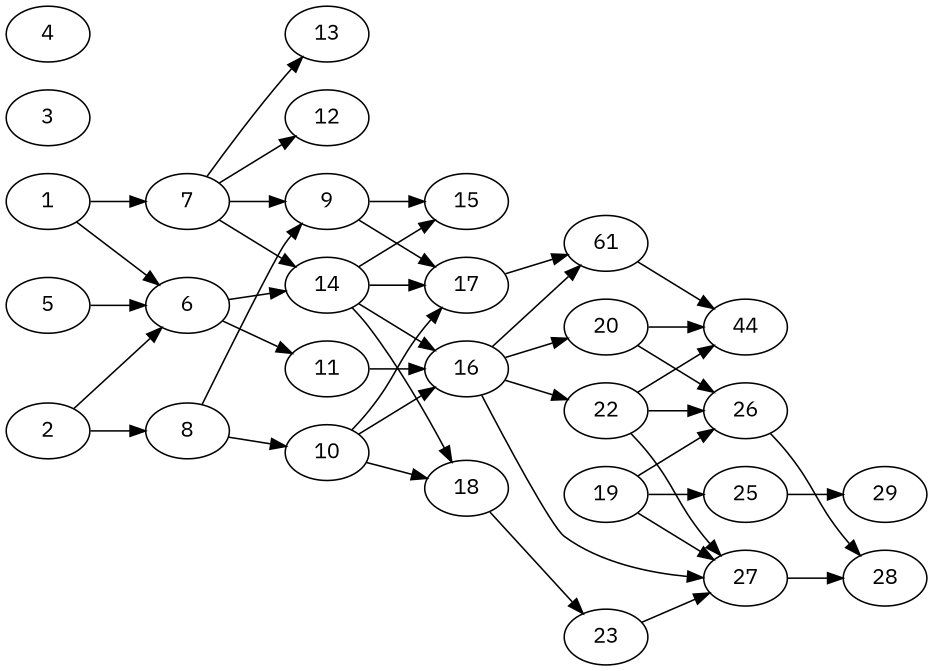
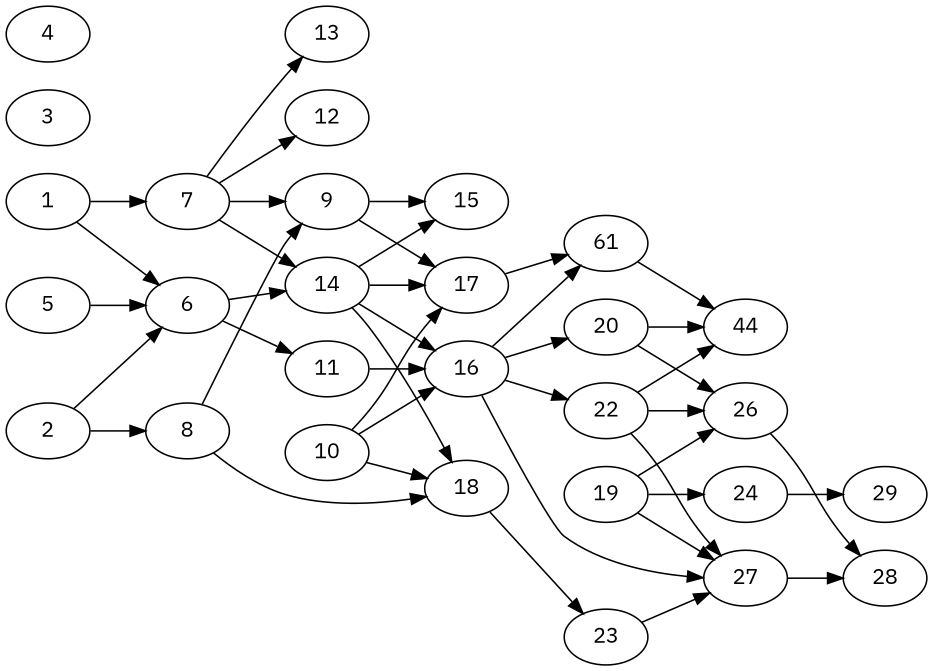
edge "8" -> "10": now "8" -> "18"
node "25": label "25" -> "24"
